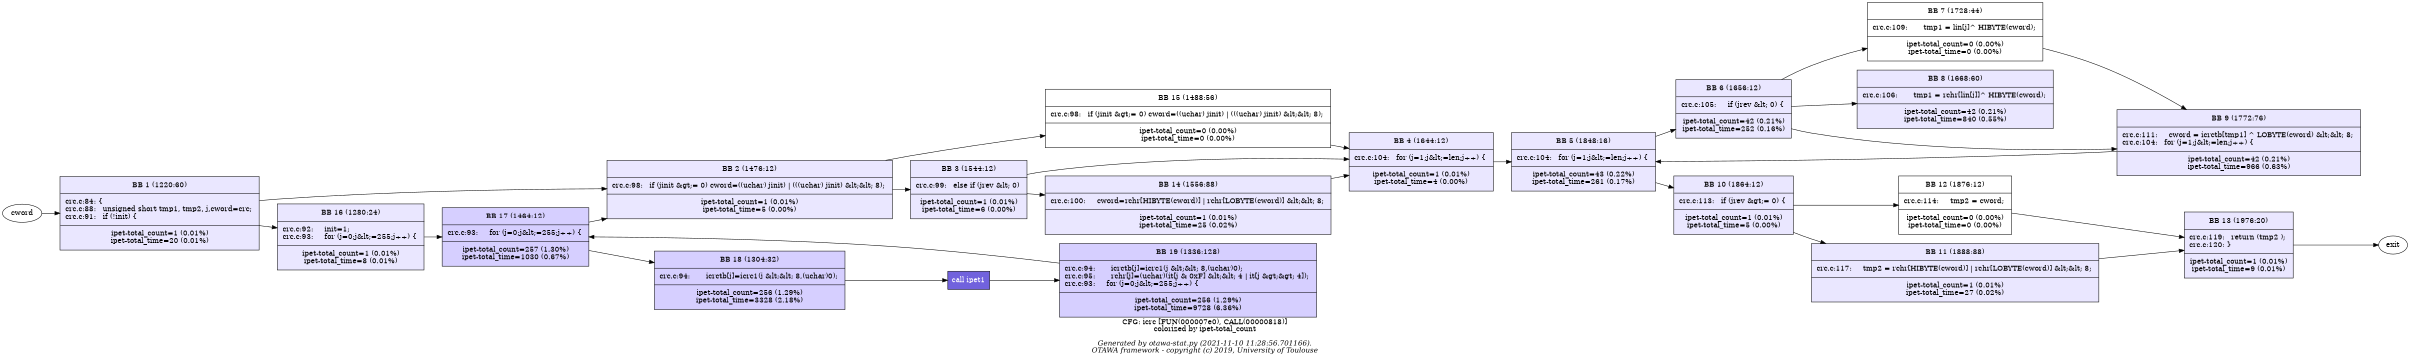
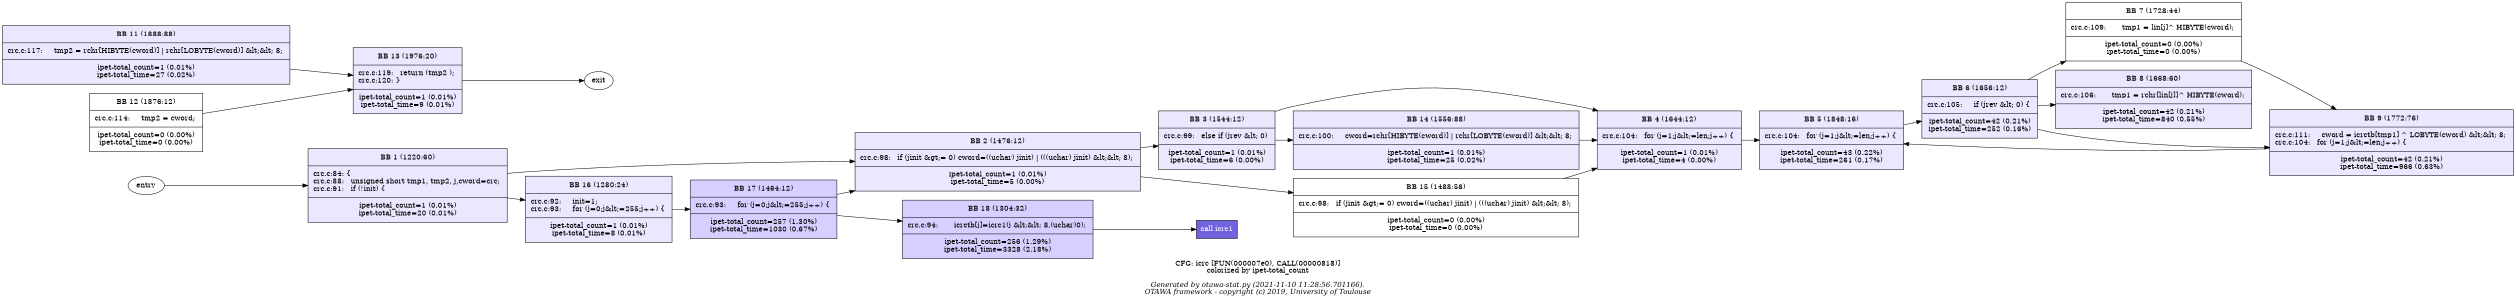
node "BB 10 (1864:12)": removed
node "cword": label "cword" -> "entry"
node "call ipet1": label "call ipet1" -> "call icrc1"
node "BB 19 (1336:128)": removed
